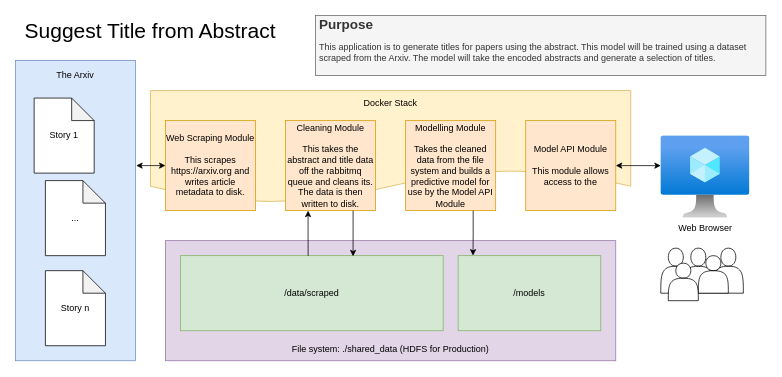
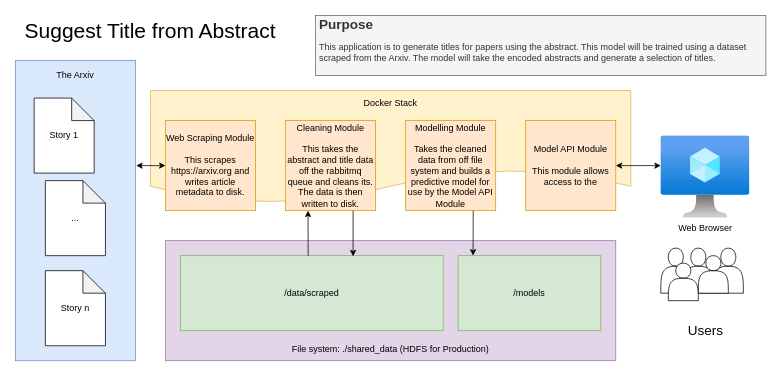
node "Modelling Module Takes the cleaned data from the file system and builds a predictive model for use by the Model API Module": label "Modelling Module Takes the cleaned data from the file system and builds a predictive model for use by the Model API Module" -> "Modelling Module Takes the cleaned data from off file system and builds a predictive model for use by the Model API Module"
node "Users": added
